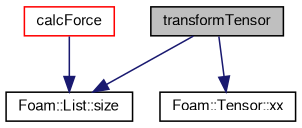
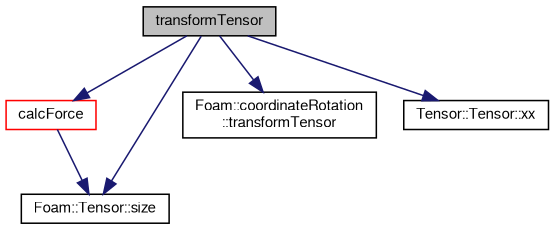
edge "transformTensor" -> "calcForce": added
node "Foam::List::size": label "Foam::List::size" -> "Foam::Tensor::size"
node "Foam::Tensor::xx": label "Foam::Tensor::xx" -> "Tensor::Tensor::xx"
node "Foam::coordinateRotation ::transformTensor": added
